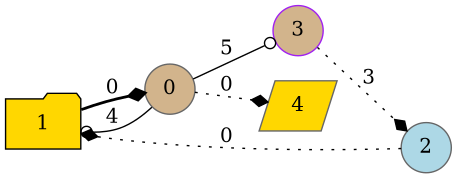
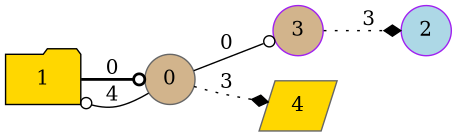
edge "0" -> "3": label "5" -> "0"
edge "0" -> "4": label "0" -> "3"
edge "1" -> "0": arrowhead diamond -> odot
edge "2" -> "1": removed, label "0"
node "2": color gray40 -> purple
